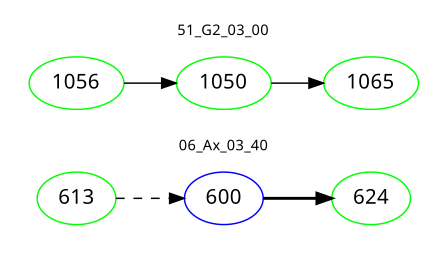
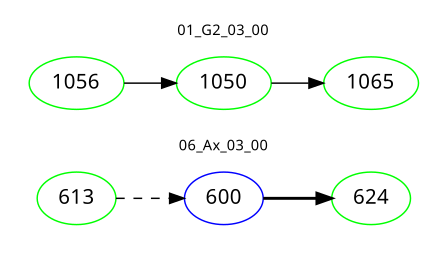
cluster "51_G2_03_00": label "51_G2_03_00" -> "01_G2_03_00"
cluster "06_Ax_03_40": label "06_Ax_03_40" -> "06_Ax_03_00"
